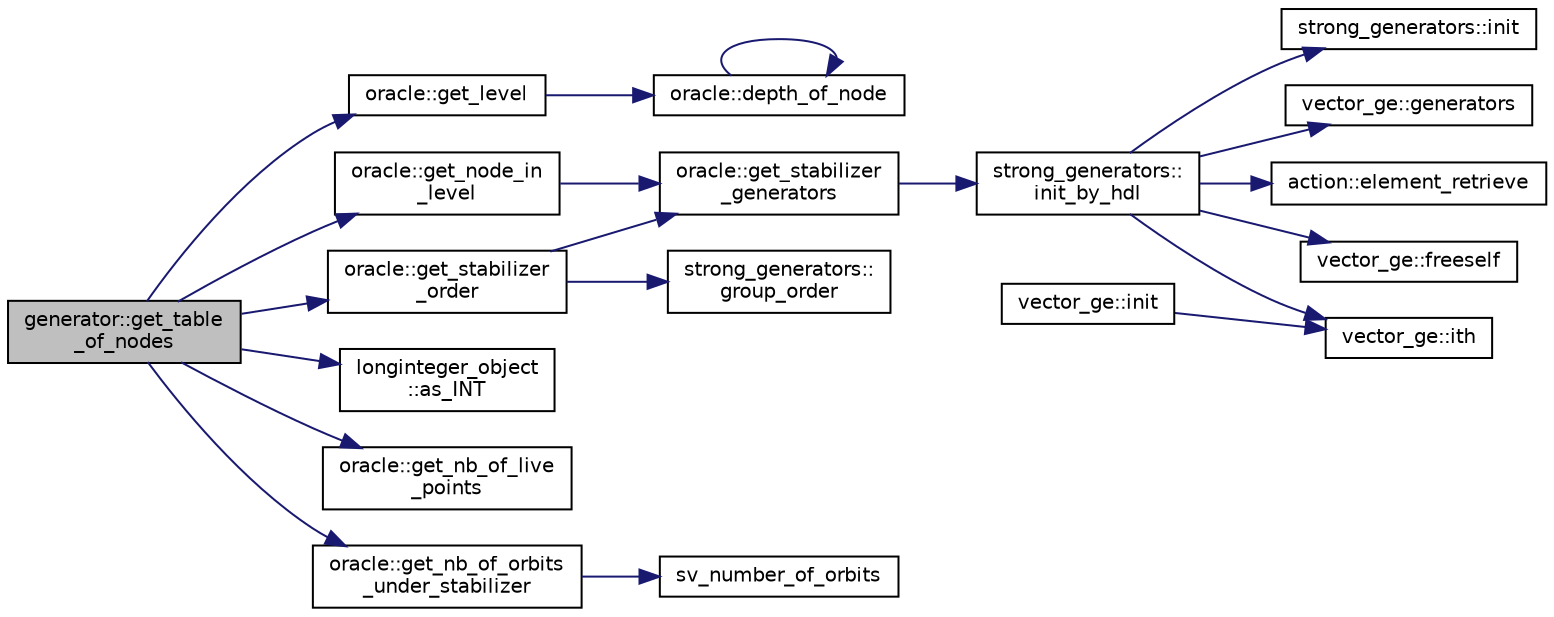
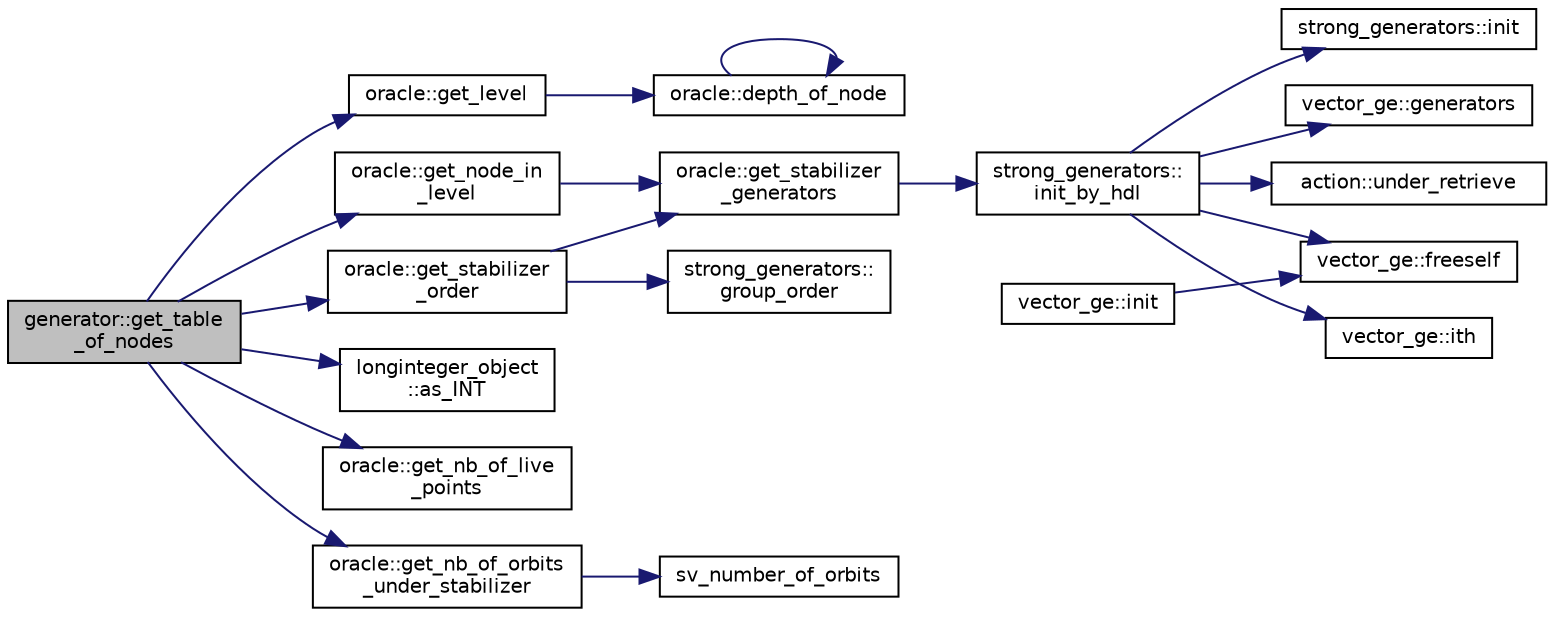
node "action::element_retrieve": label "action::element_retrieve" -> "action::under_retrieve"
edge "vector_ge::init" -> "vector_ge::ith": now "vector_ge::init" -> "vector_ge::freeself"
